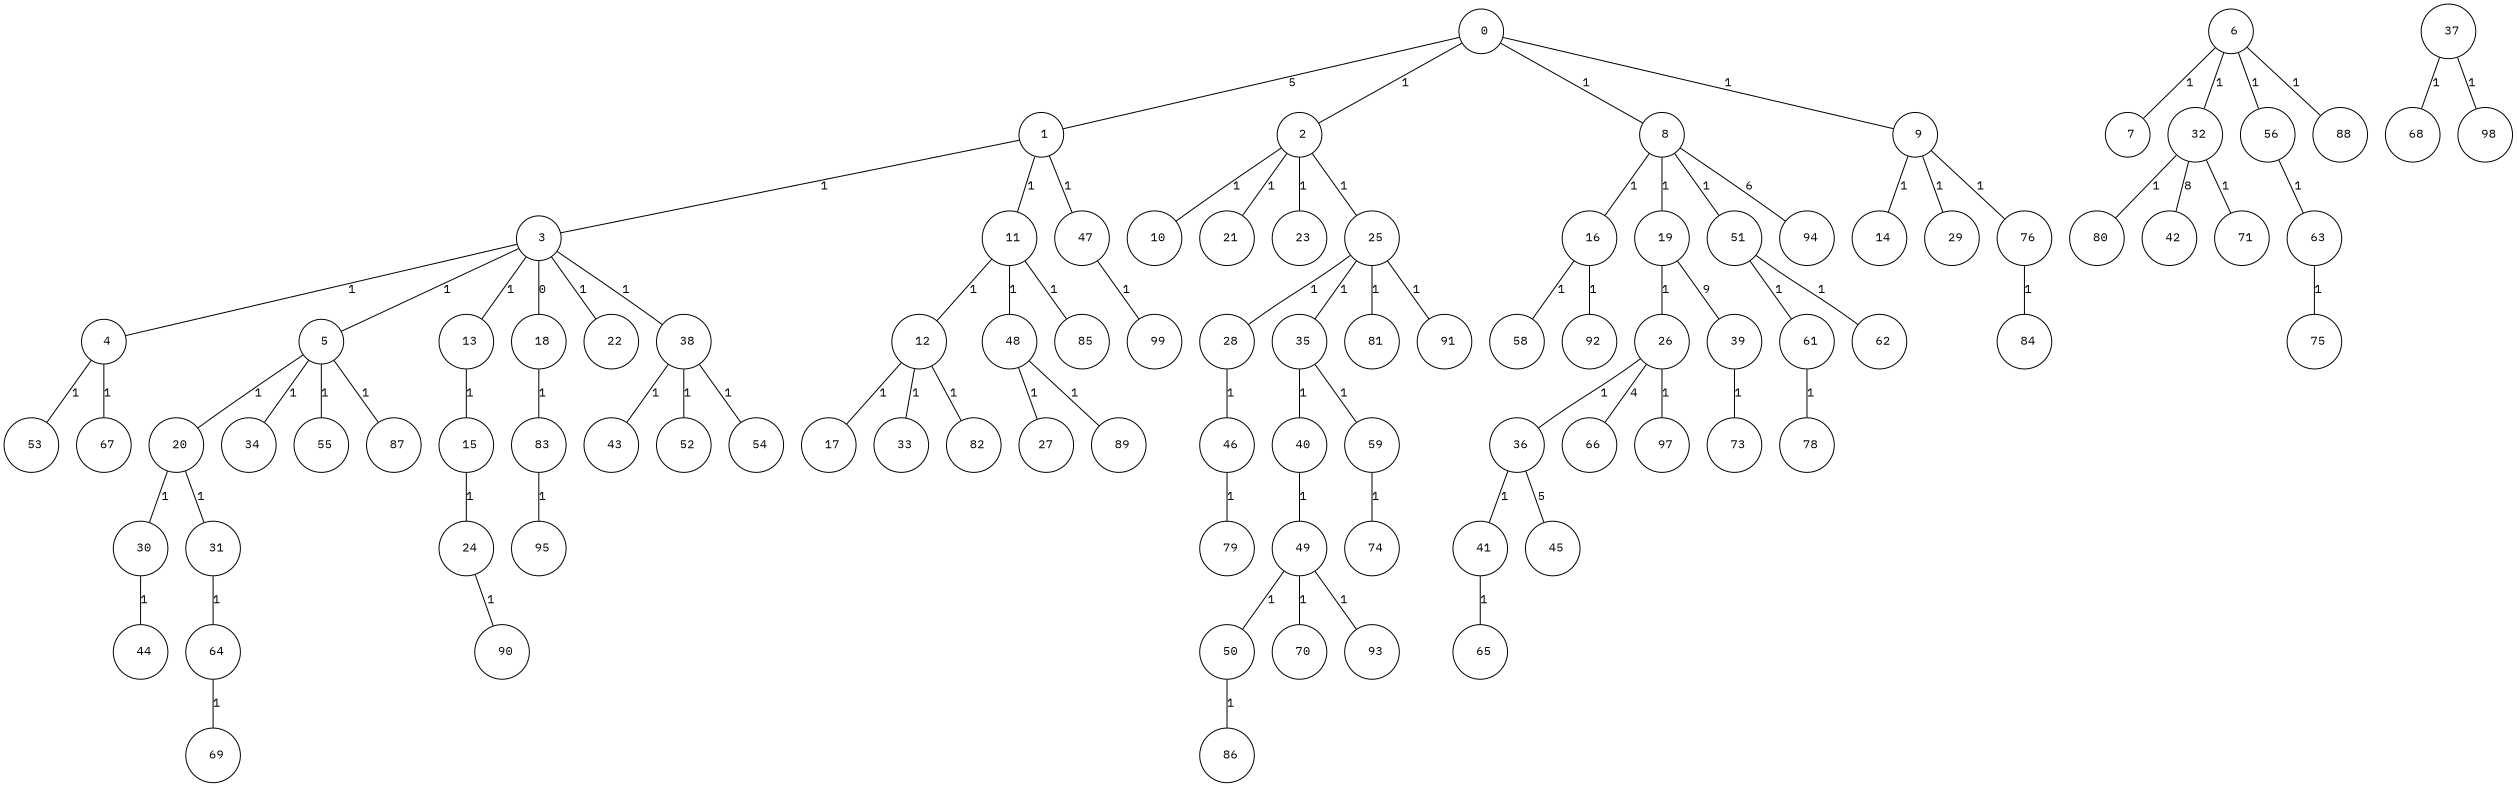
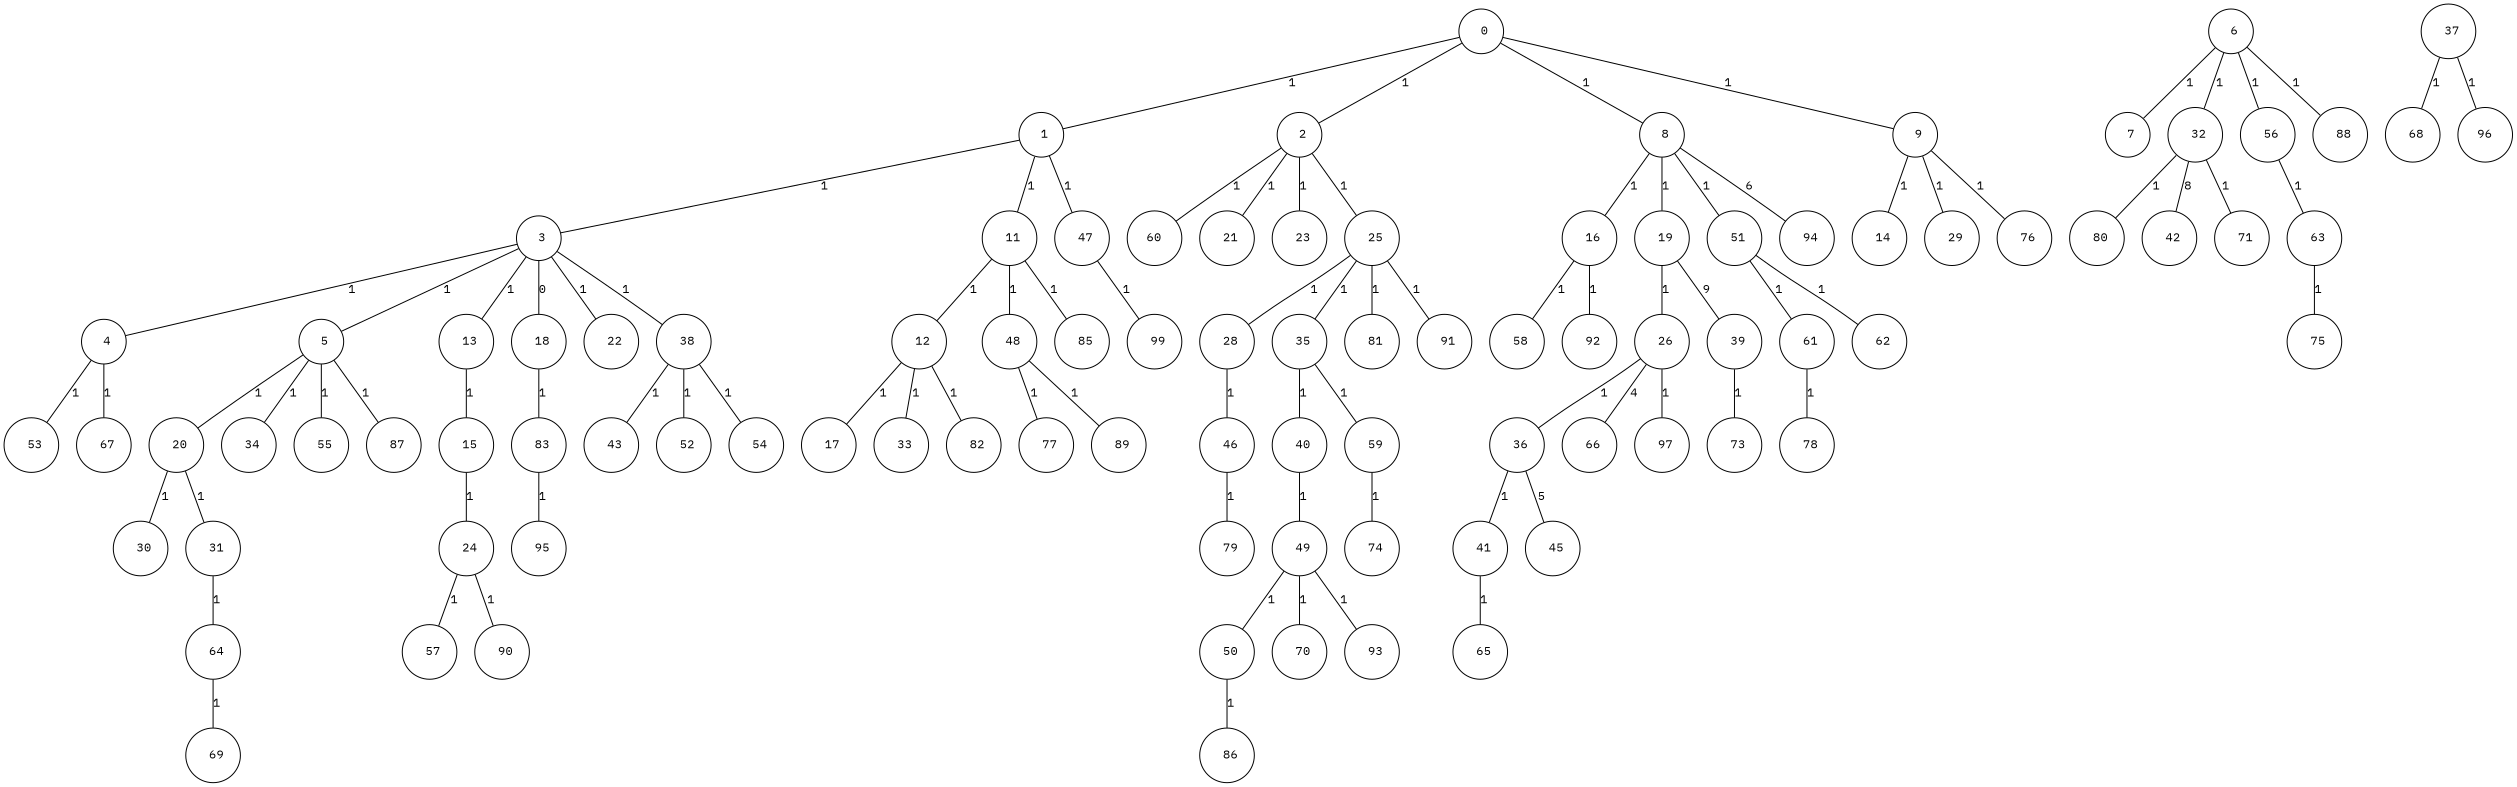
edge "0" -- "1": label "5" -> "1"
node "98": label "98" -> "96"
node "10": label "10" -> "60"
node "84": removed
node "27": label "27" -> "77"
node "44": removed
node "57": added
